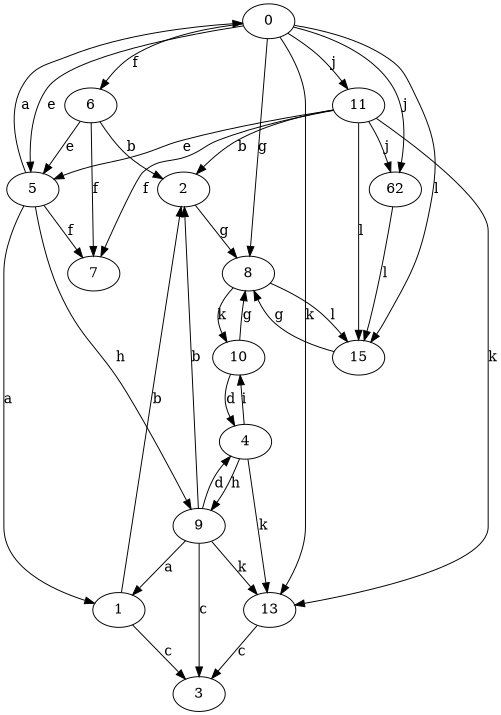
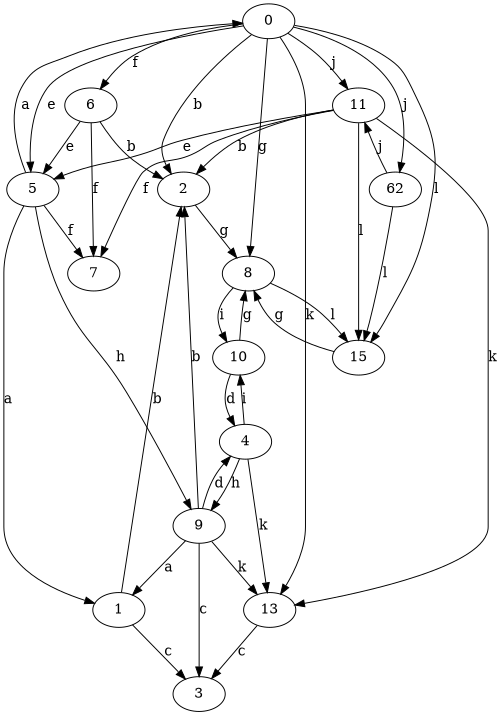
edge "0" -> "2": added, label "b"
edge "11" -> "62": reversed
edge "8" -> "10": label "k" -> "i"
